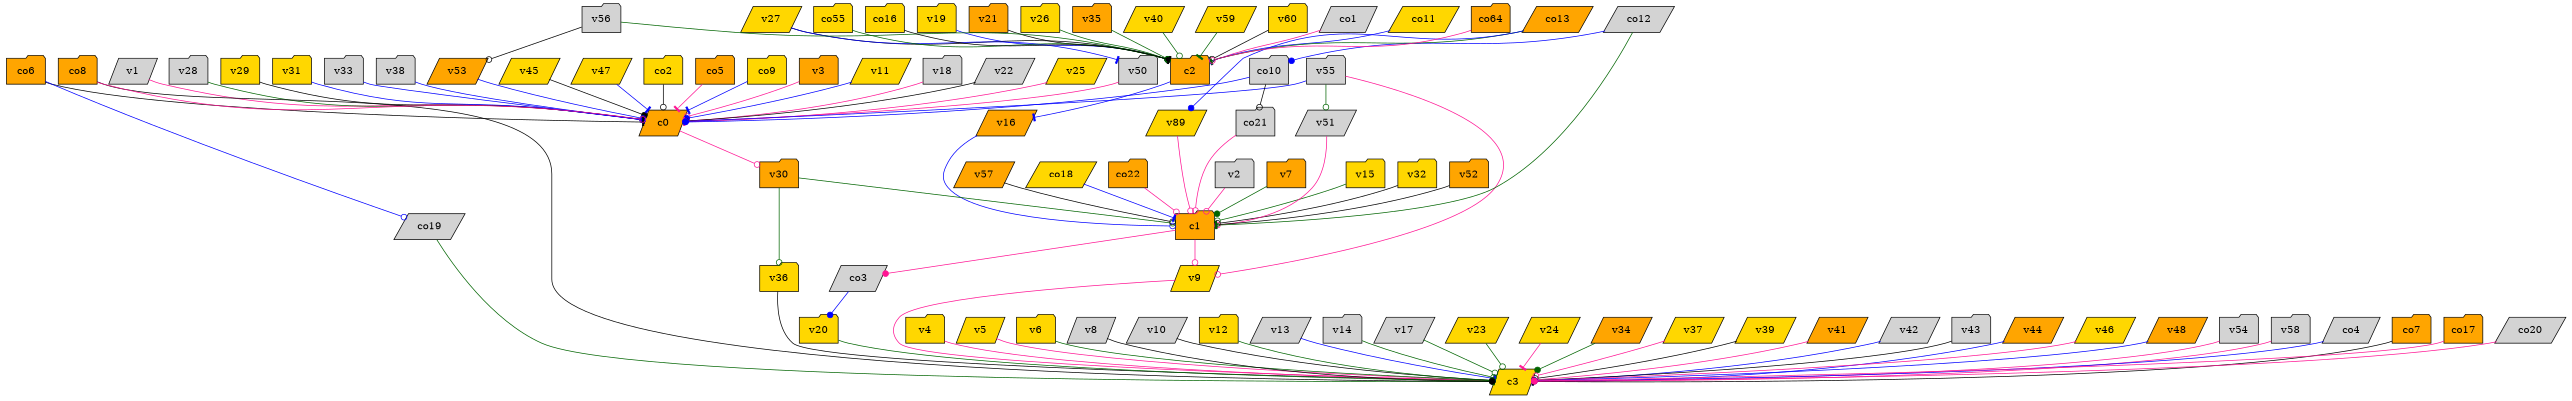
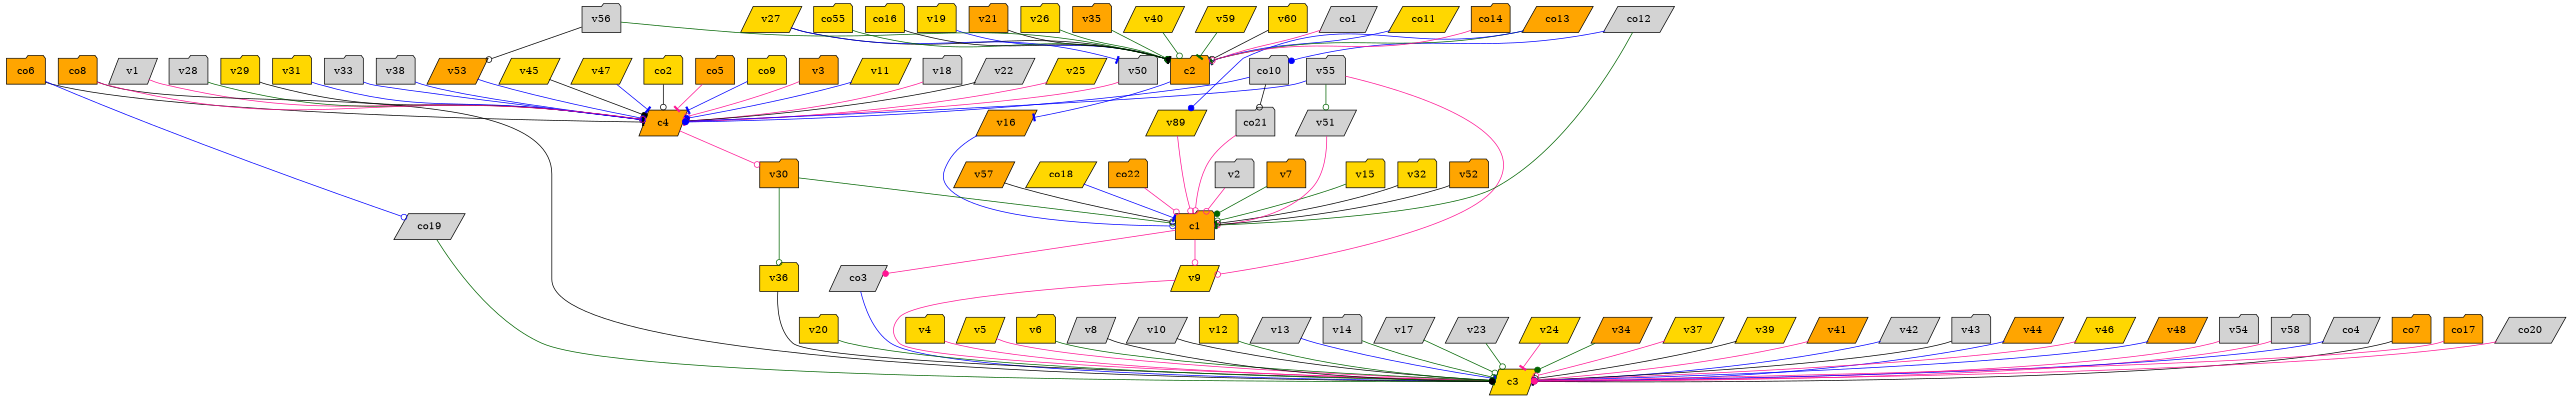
node "co64": label "co64" -> "co14"
node "c0": label "c0" -> "c4"
edge "co3" -> "v20": now "co3" -> "c3"
node "v23": fillcolor gold -> lightgrey
